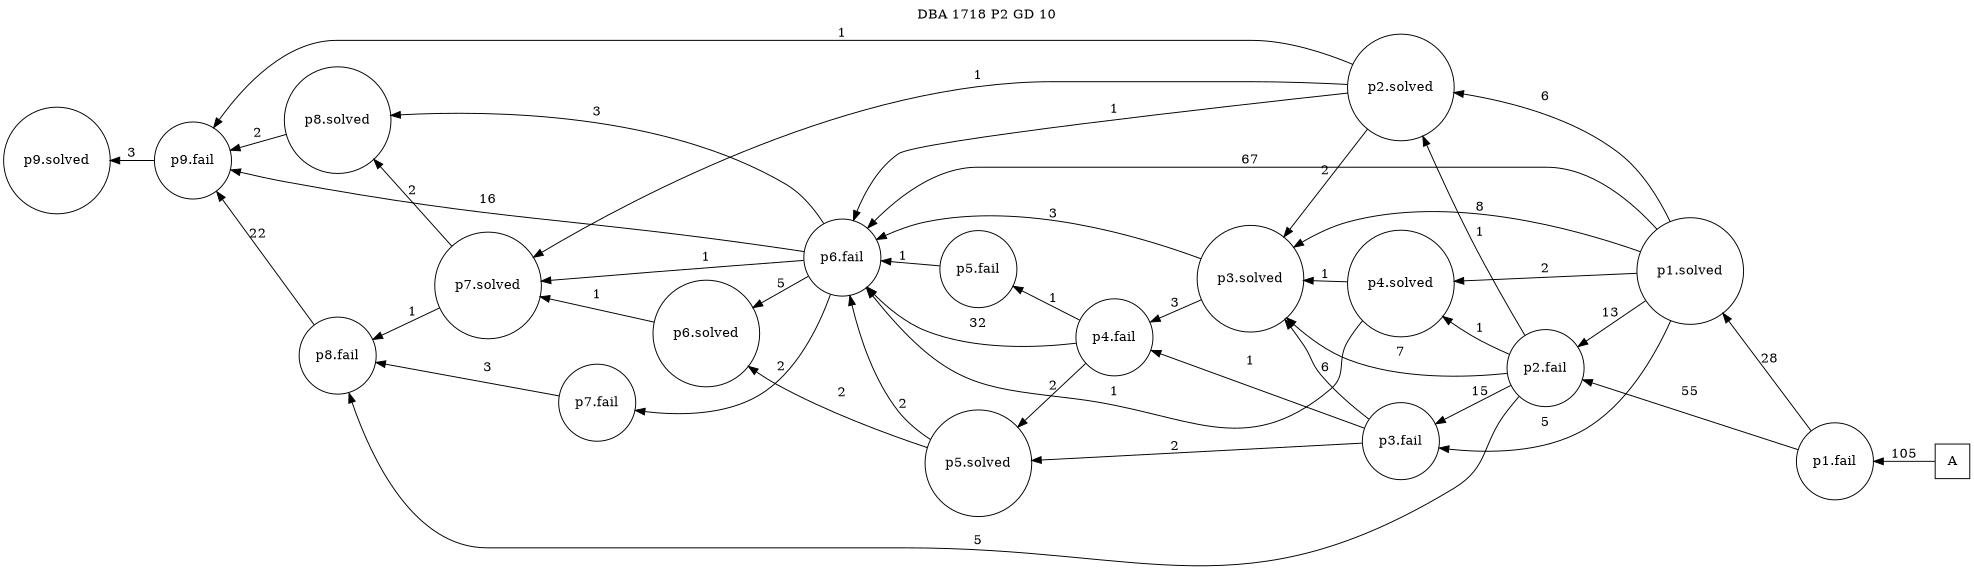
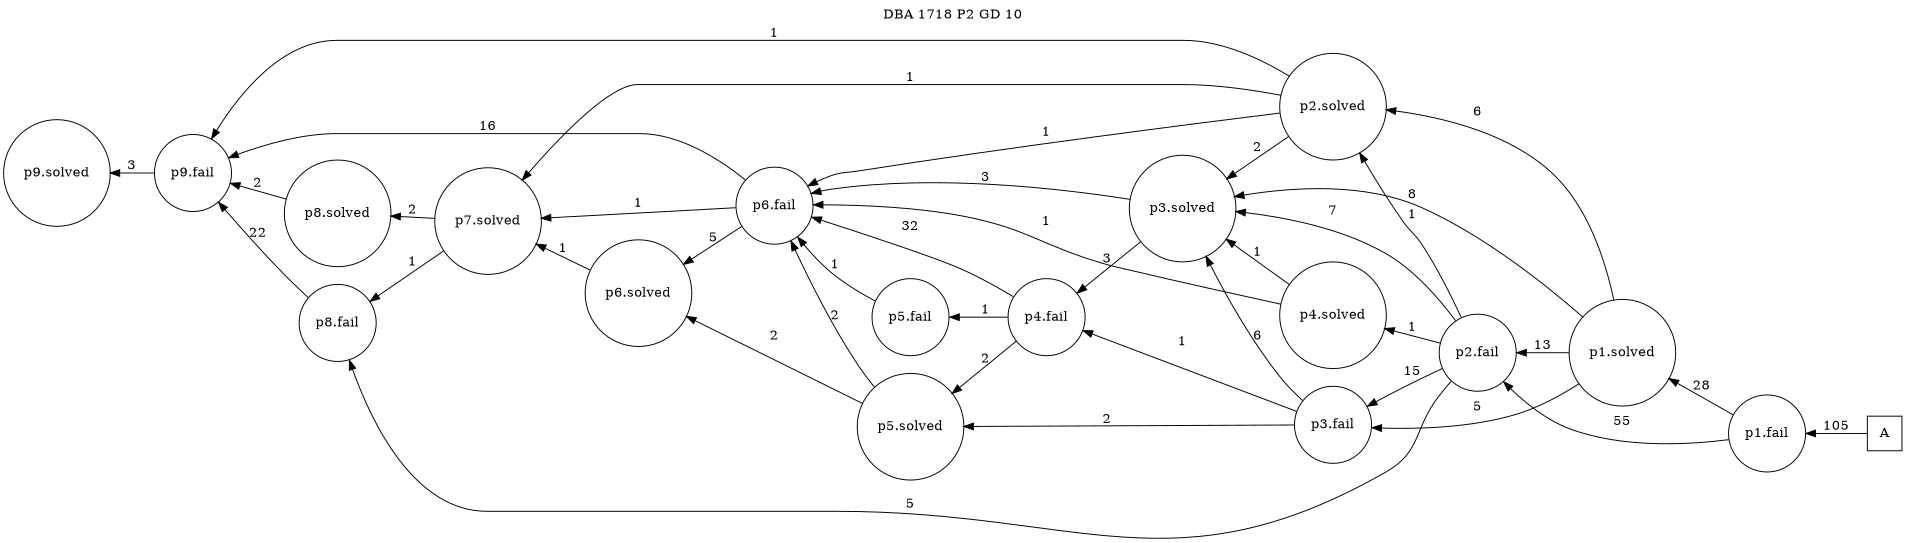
edge "p6.fail" -> "p8.solved": removed, label "3"
edge "p1.solved" -> "p6.fail": removed, label "67"
edge "p1.solved" -> "p4.solved": removed, label "2"
node "p7.fail": removed
